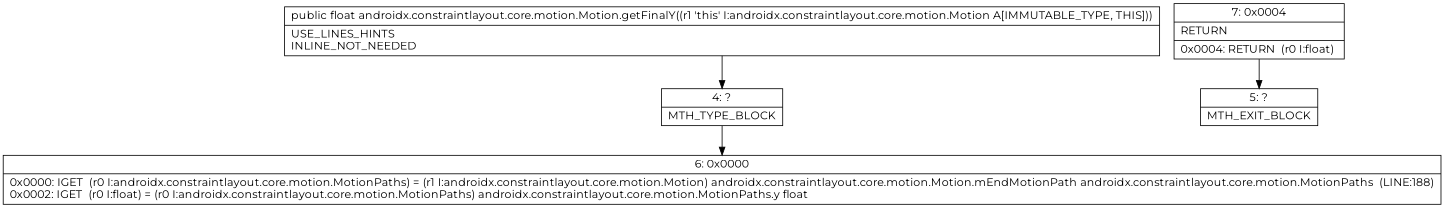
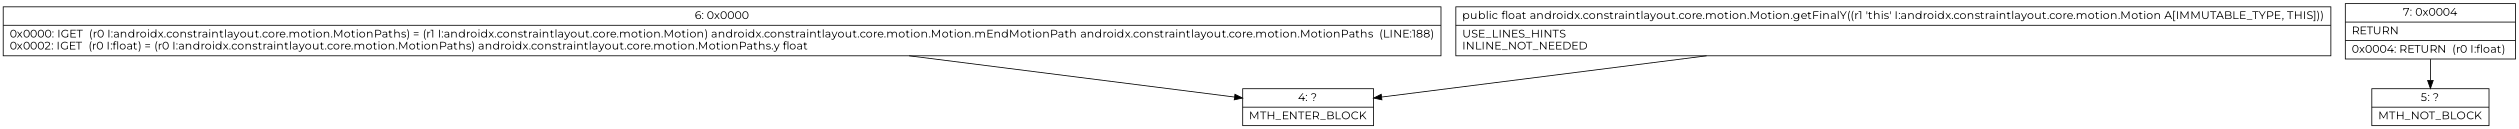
node "4: ?": text "MTH_TYPE_BLOCK" -> "MTH_ENTER_BLOCK"
node "5: ?": text "MTH_EXIT_BLOCK" -> "MTH_NOT_BLOCK"
edge "4: ?" -> "6: 0x0000": reversed
